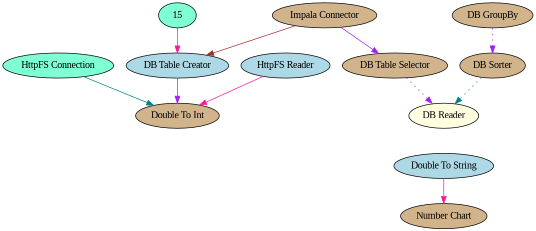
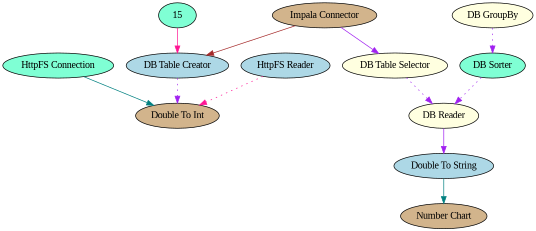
node "DB GroupBy": fillcolor tan -> lightyellow
node "DB Table Selector": fillcolor tan -> lightyellow
node "DB Sorter": fillcolor tan -> aquamarine
edge "DB Table Creator" -> "Double To Int": style solid -> dotted
edge "DB Sorter" -> "DB Reader": color teal -> purple
edge "HttpFS Reader" -> "Double To Int": style solid -> dotted
edge "DB Reader" -> "Double To String": added
edge "Double To String" -> "Number Chart": color deeppink -> teal
